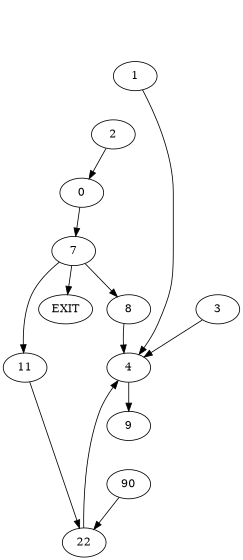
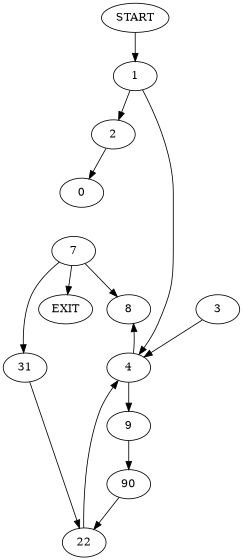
node "START": added
edge "1" -> "2": added
edge "0" -> "7": removed
edge "8" -> "4": reversed
node "11": label "11" -> "31"
edge "9" -> "90": added
